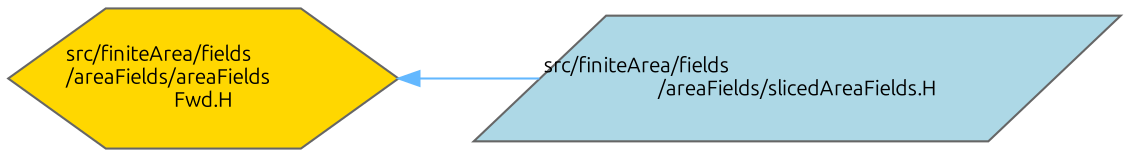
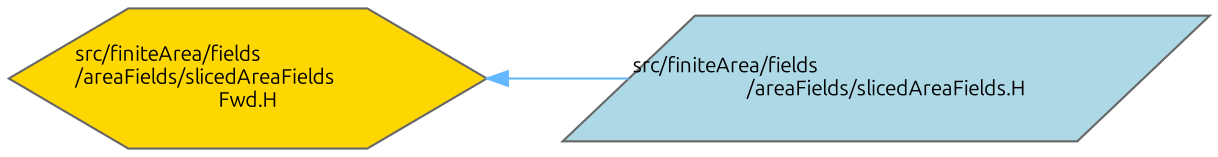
node "src/finiteArea/fields /areaFields/areaFields Fwd.H": label "src/finiteArea/fields /areaFields/areaFields Fwd.H" -> "src/finiteArea/fields /areaFields/slicedAreaFields Fwd.H"
